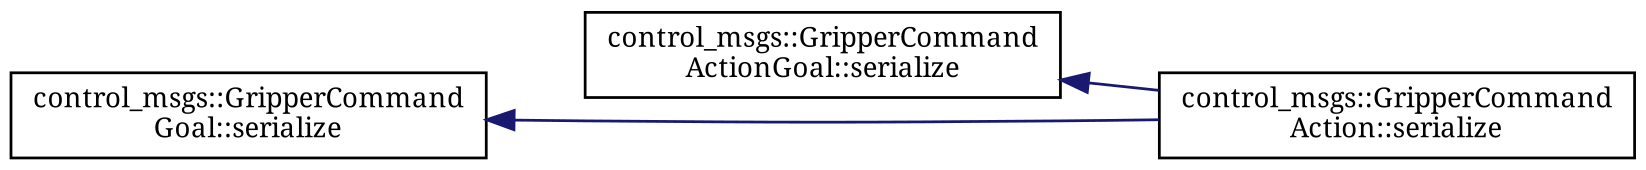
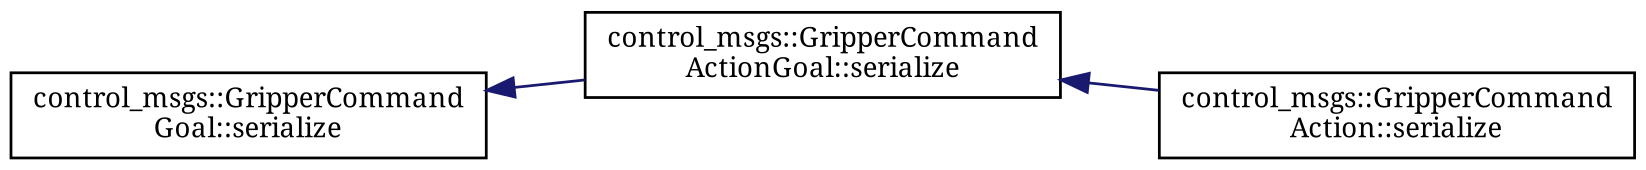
edge "control_msgs::GripperCommand Action::serialize" -> "control_msgs::GripperCommand Goal::serialize": now "control_msgs::GripperCommand ActionGoal::serialize" -> "control_msgs::GripperCommand Goal::serialize"
